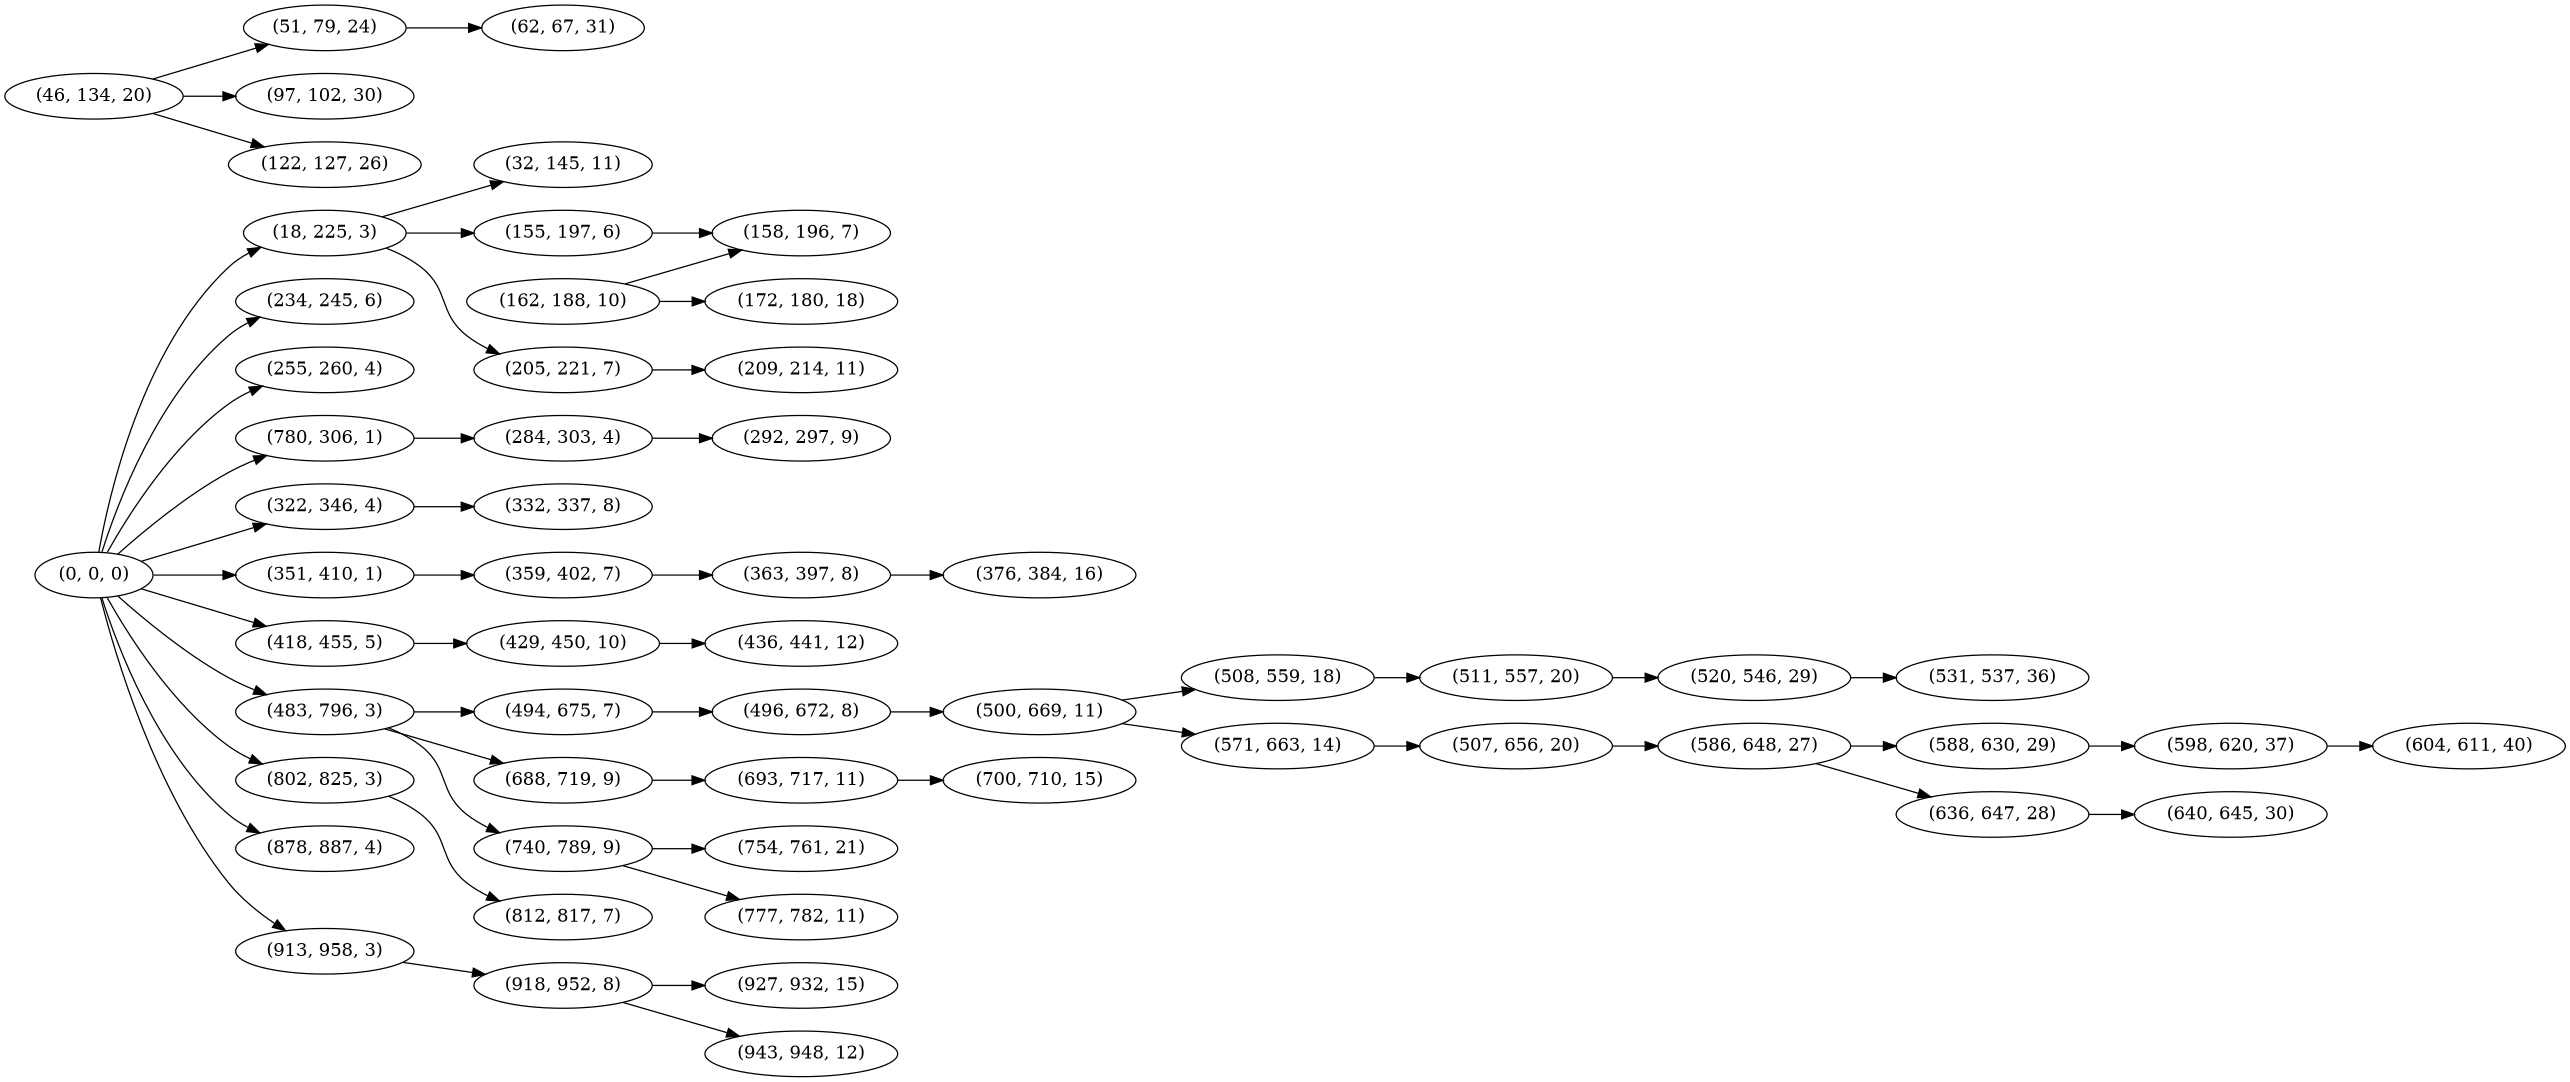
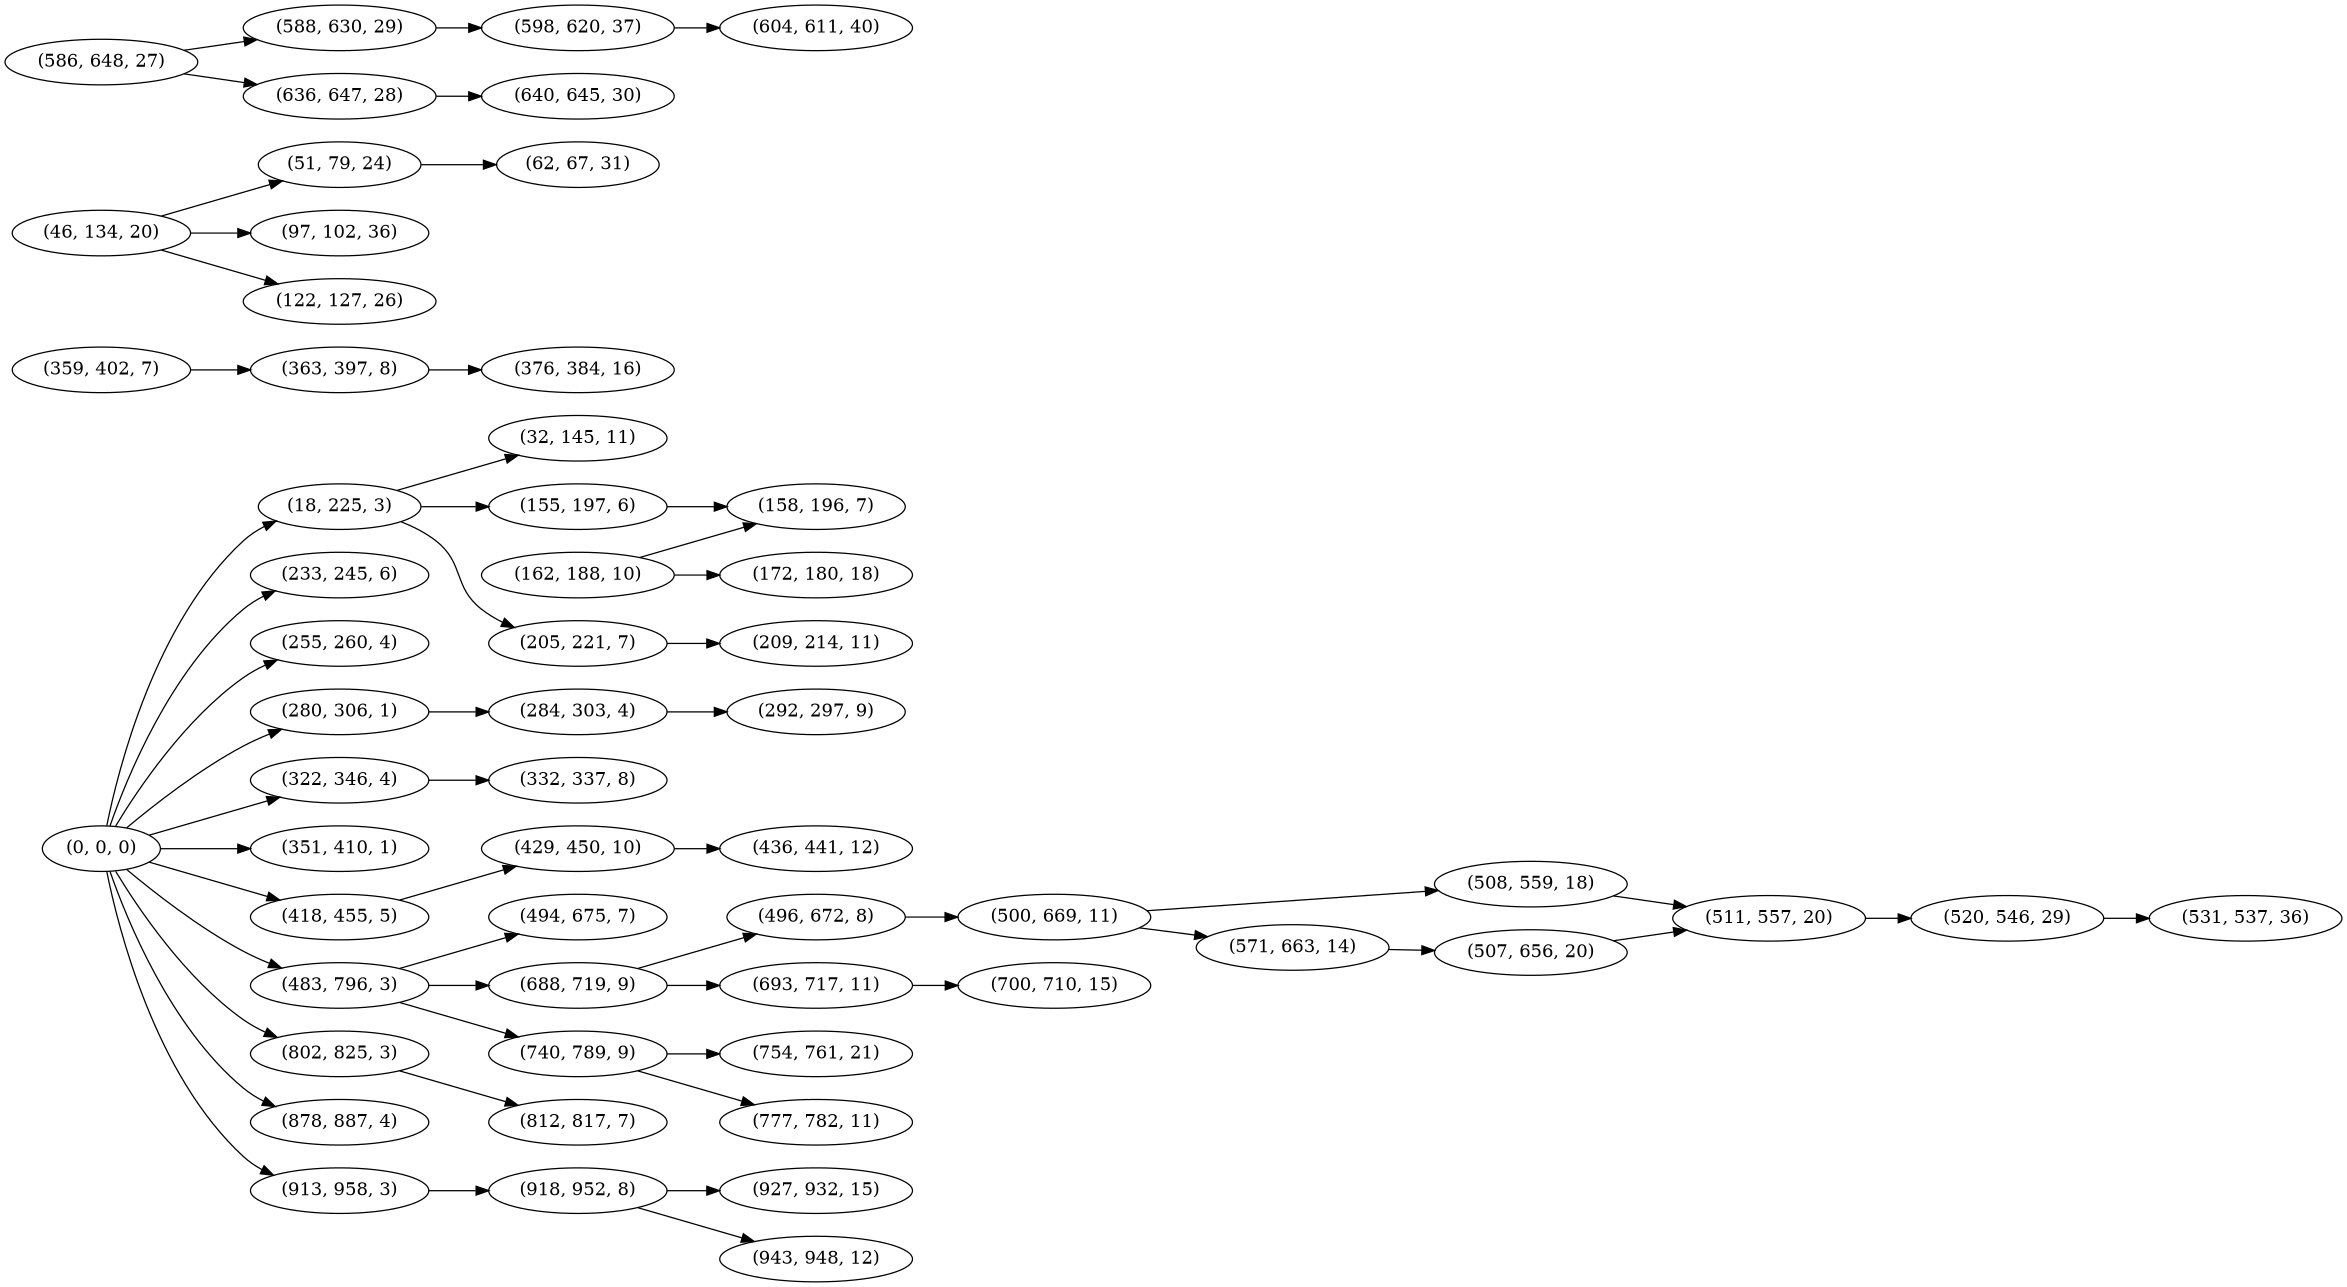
node "(97, 102, 30)": label "(97, 102, 30)" -> "(97, 102, 36)"
node "(234, 245, 6)": label "(234, 245, 6)" -> "(233, 245, 6)"
node "(780, 306, 1)": label "(780, 306, 1)" -> "(280, 306, 1)"
edge "(351, 410, 1)" -> "(359, 402, 7)": removed
edge "(494, 675, 7)" -> "(496, 672, 8)": now "(688, 719, 9)" -> "(496, 672, 8)"
edge "(507, 656, 20)" -> "(586, 648, 27)": now "(507, 656, 20)" -> "(511, 557, 20)"
